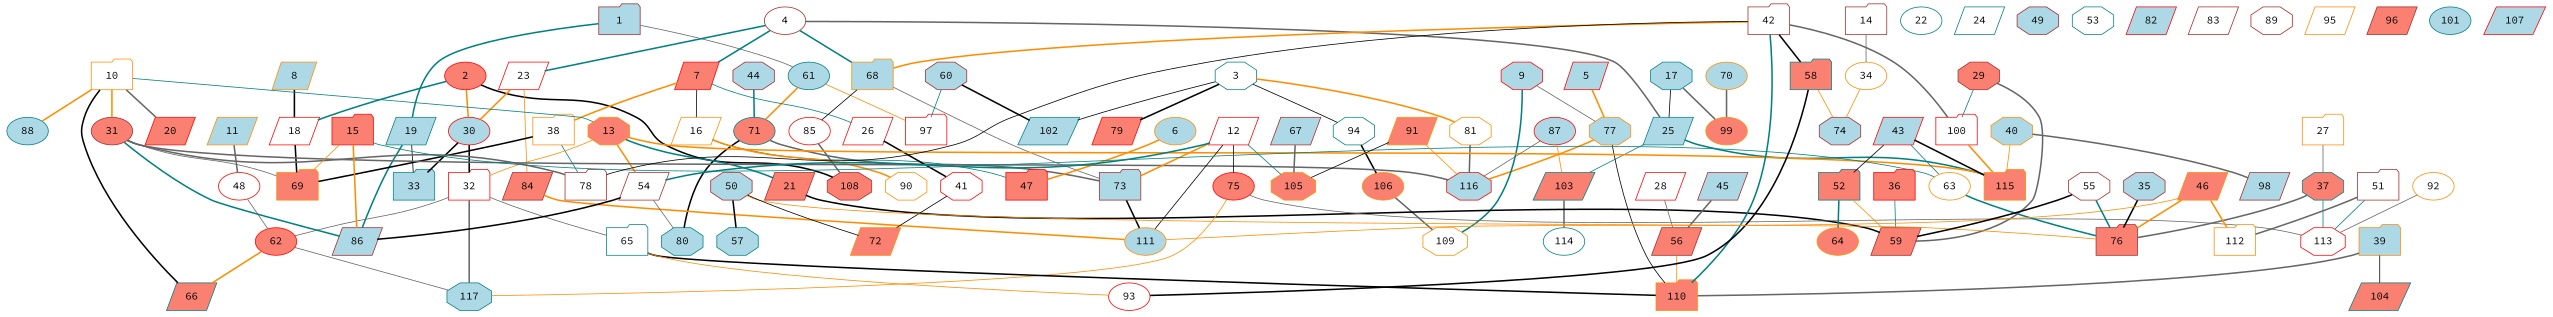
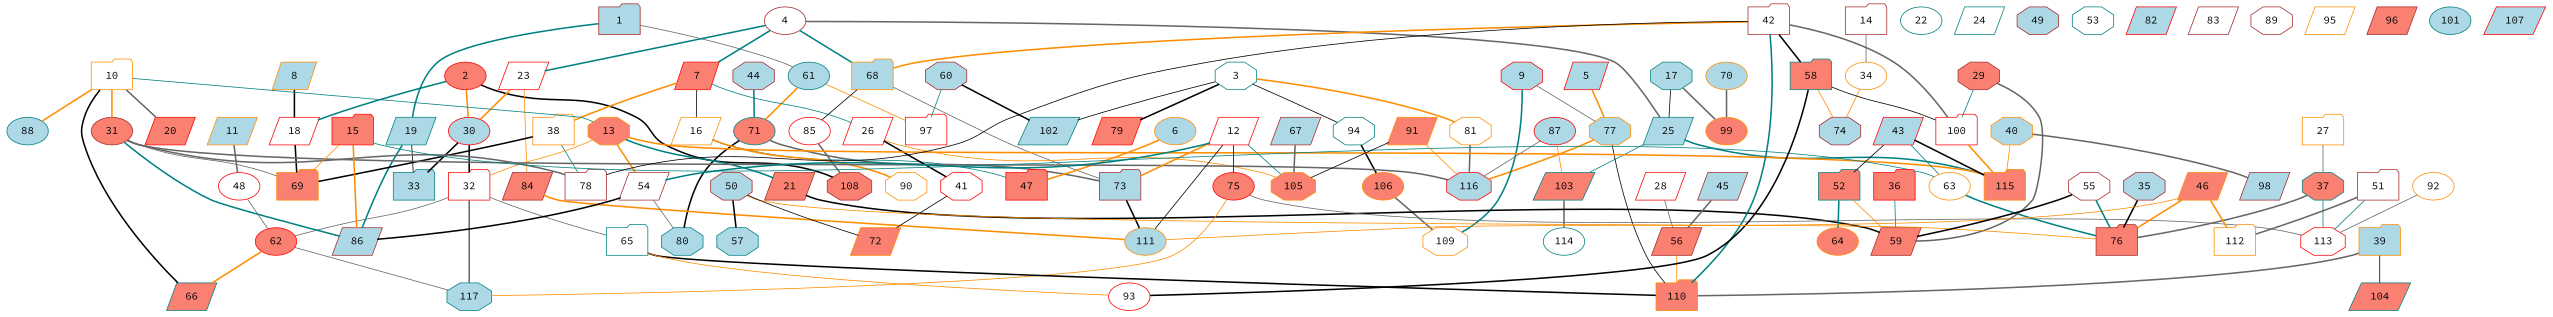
edge "58" -- "100": added
edge "26" -- "105": added
